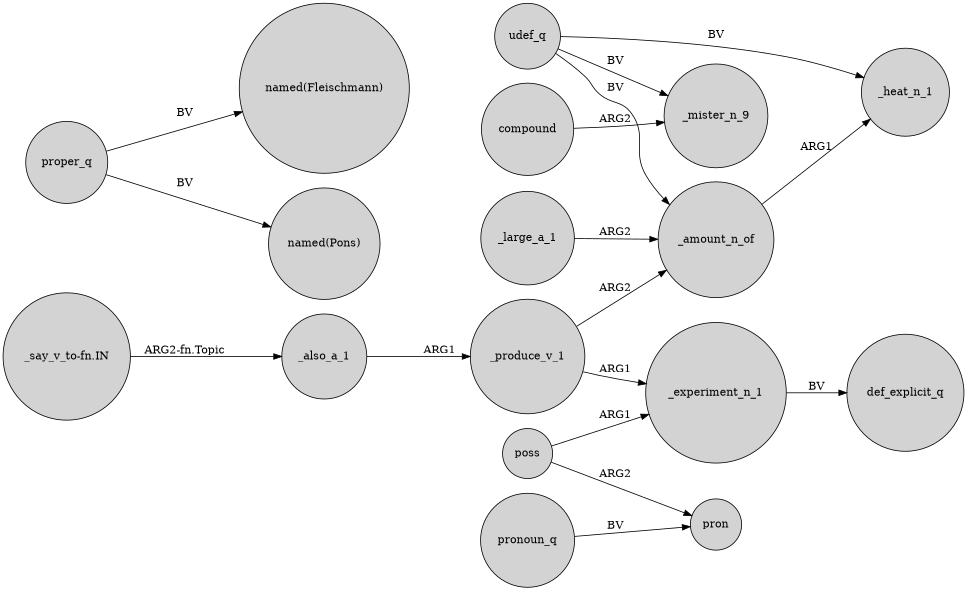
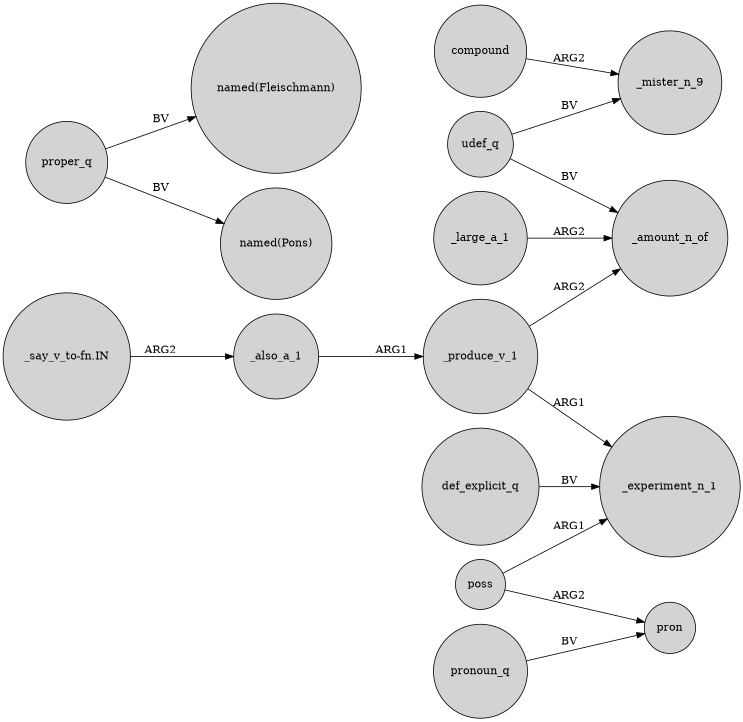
node "_heat_n_1": removed
edge "_say_v_to-fn.IN" -> "_also_a_1": label "ARG2-fn.Topic" -> "ARG2"
edge "_experiment_n_1" -> "def_explicit_q": reversed
